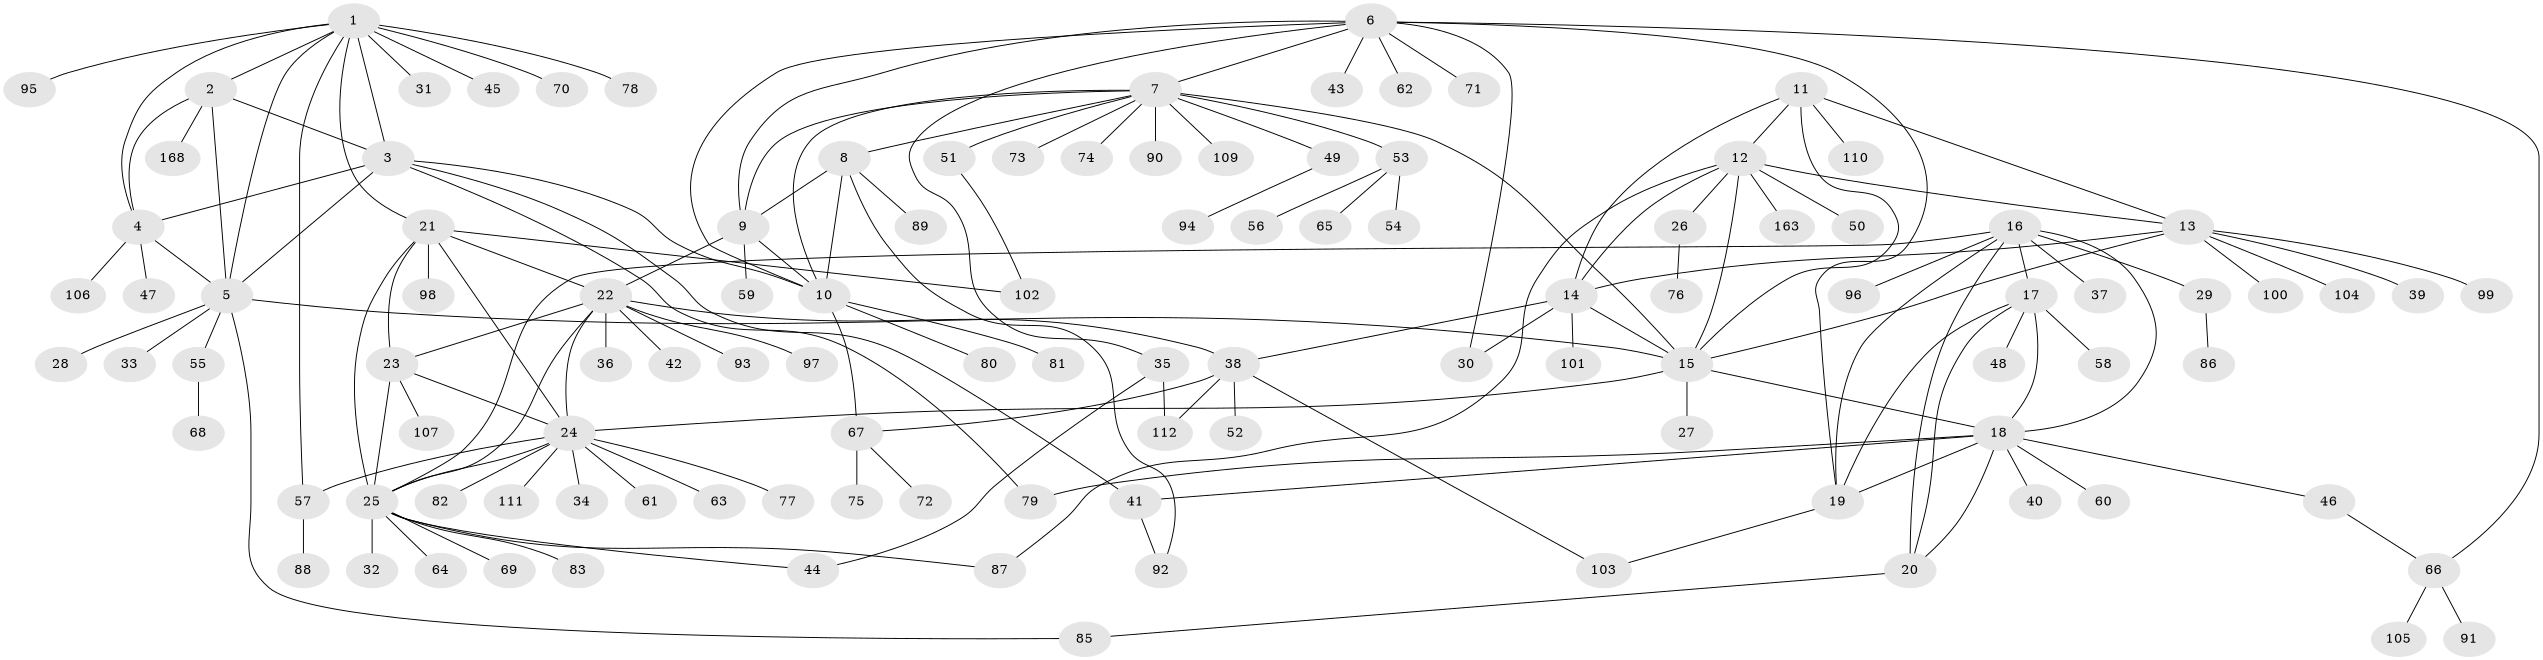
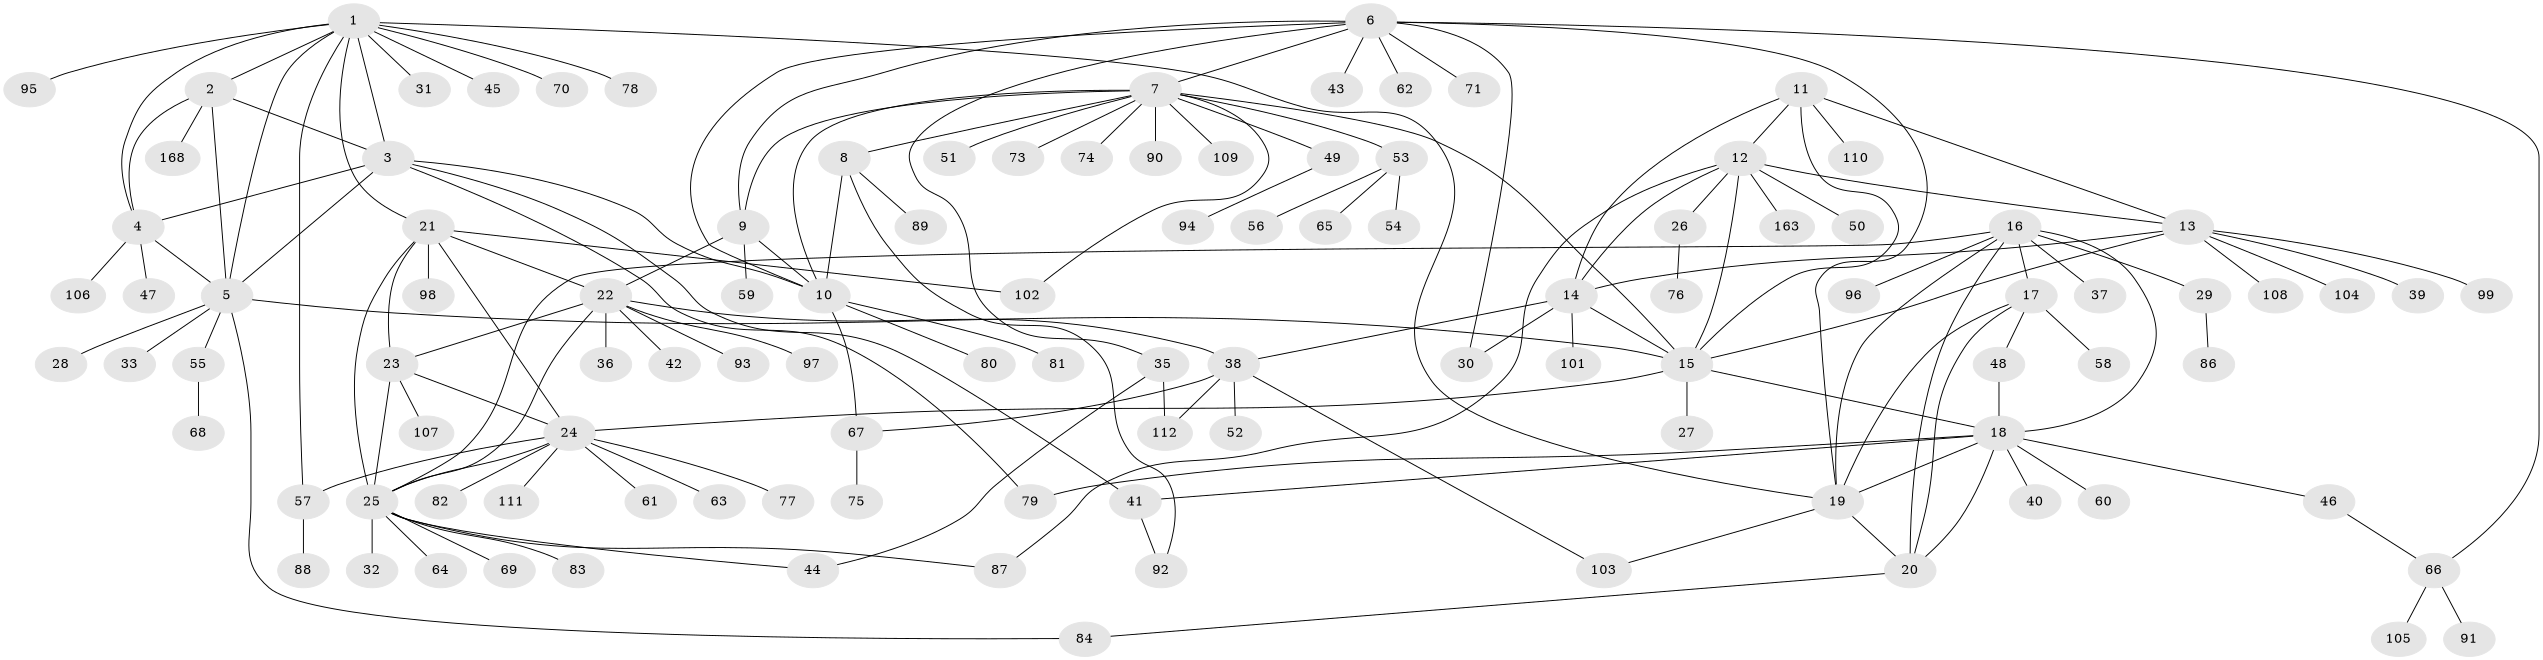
edge "1" -- "19": added
edge "8" -- "9": removed
edge "51" -- "102": now "7" -- "102"
node "100": label "100" -> "108"
edge "22" -- "24": removed
edge "17" -- "18": now "48" -- "18"
node "34": removed
node "72": removed
edge "19" -- "20": added
node "85": label "85" -> "84"
